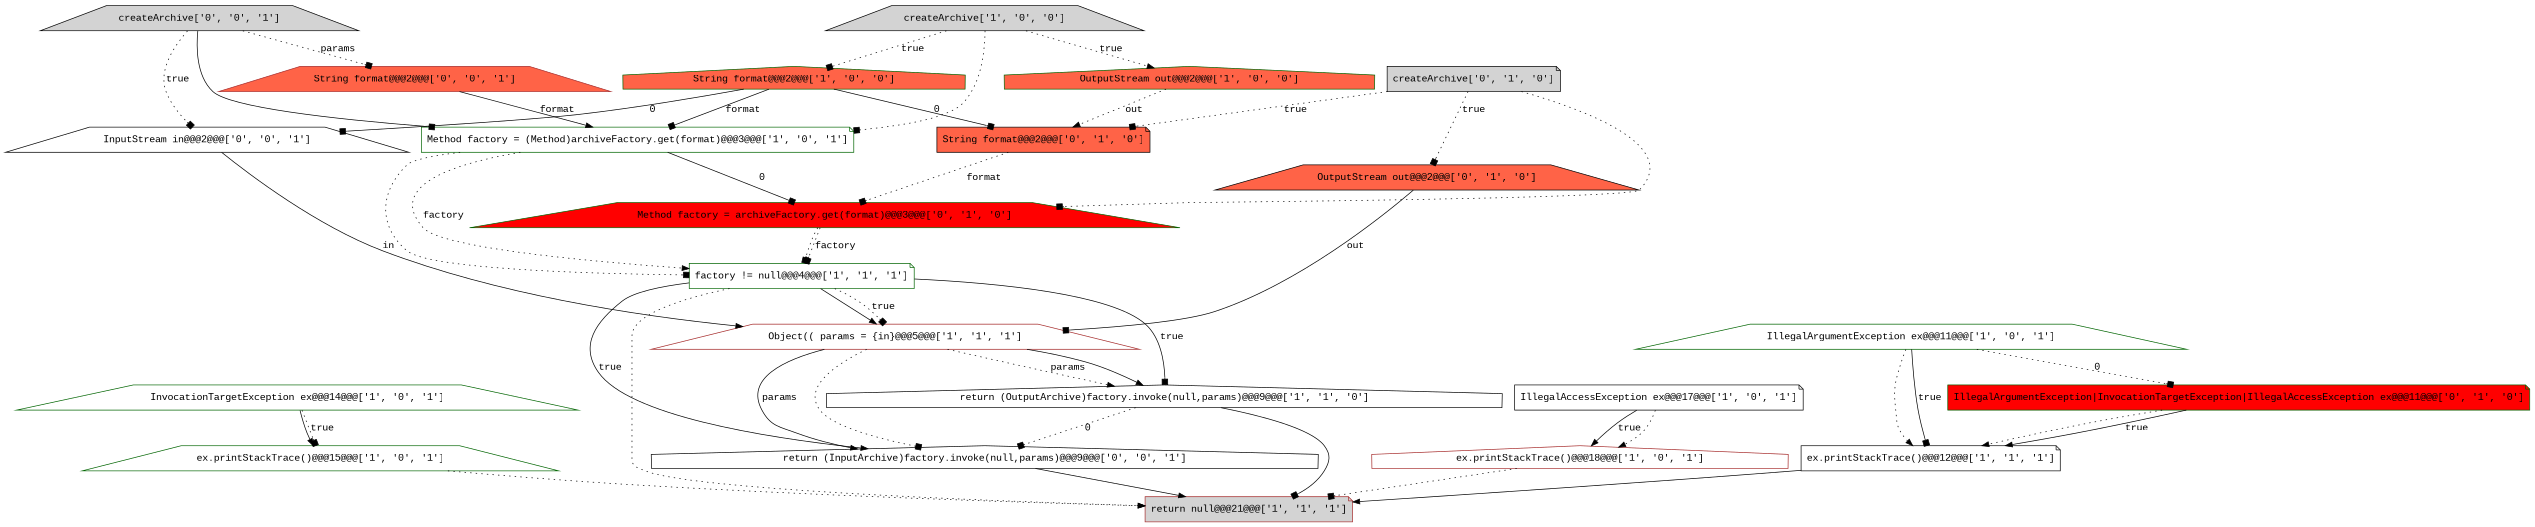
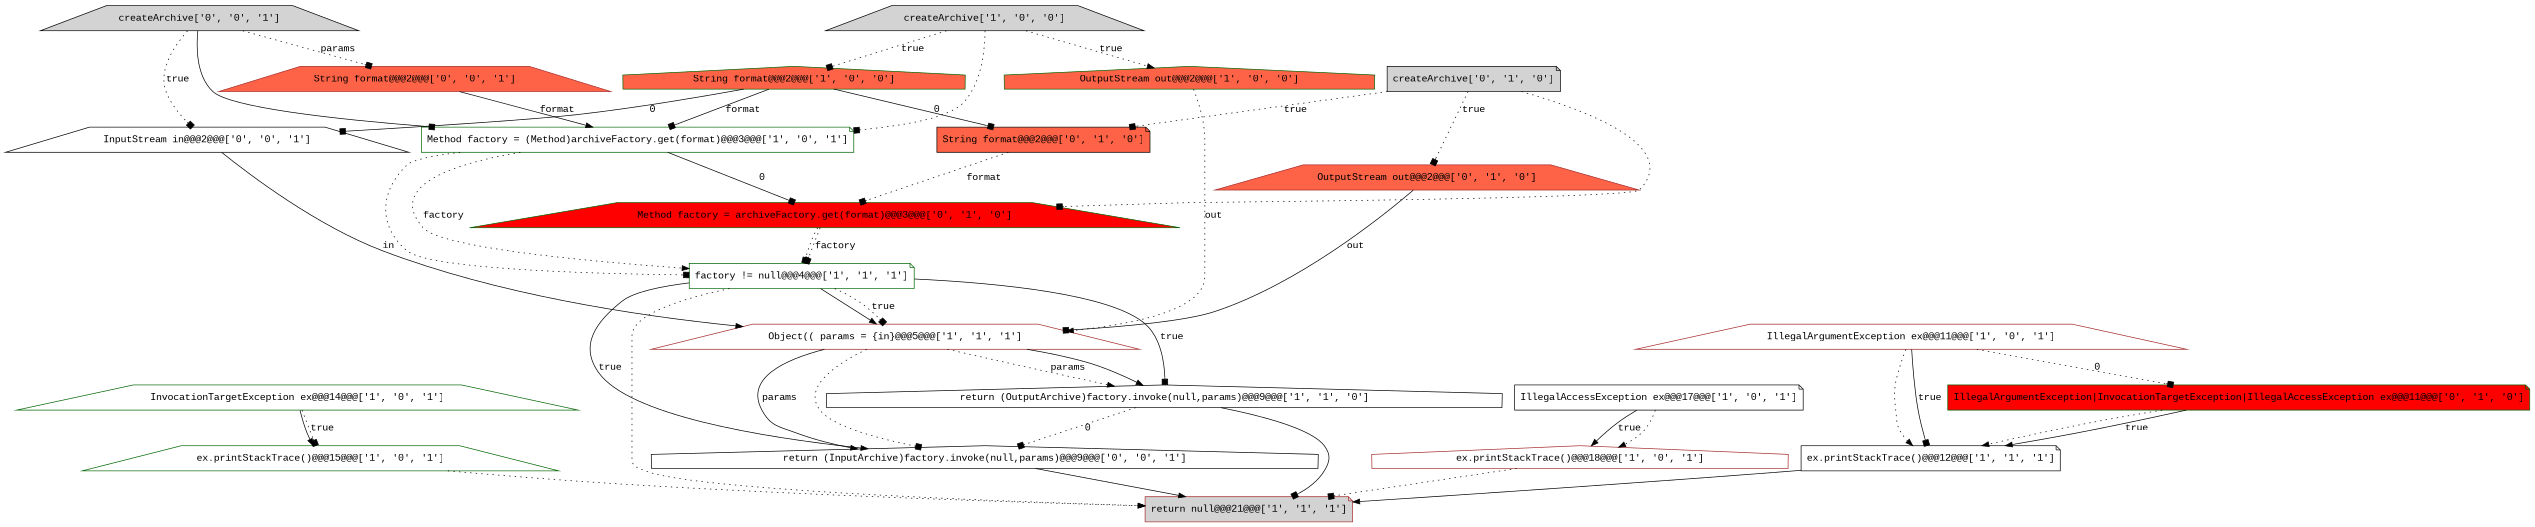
edge "OutputStream out@@@2@@@['1', '0', '0']" -> "String format@@@2@@@['0', '1', '0']": now "OutputStream out@@@2@@@['1', '0', '0']" -> "Object(( params = {in}@@@5@@@['1', '1', '1']"
node "OutputStream out@@@2@@@['0', '1', '0']": color black -> brown
node "IllegalArgumentException ex@@@11@@@['1', '0', '1']": color darkgreen -> brown
